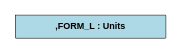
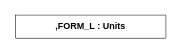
node ",FORM_L : Units": fillcolor #add8e6 -> #ffffff
